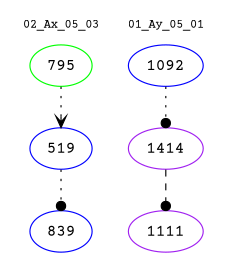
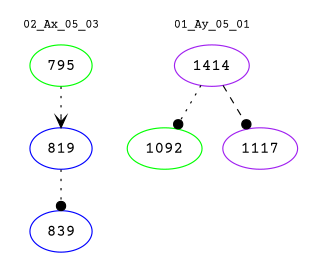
node "1092": color blue -> green
edge "1092" -> "1414": reversed
node "519": label "519" -> "819"
node "1111": label "1111" -> "1117"
